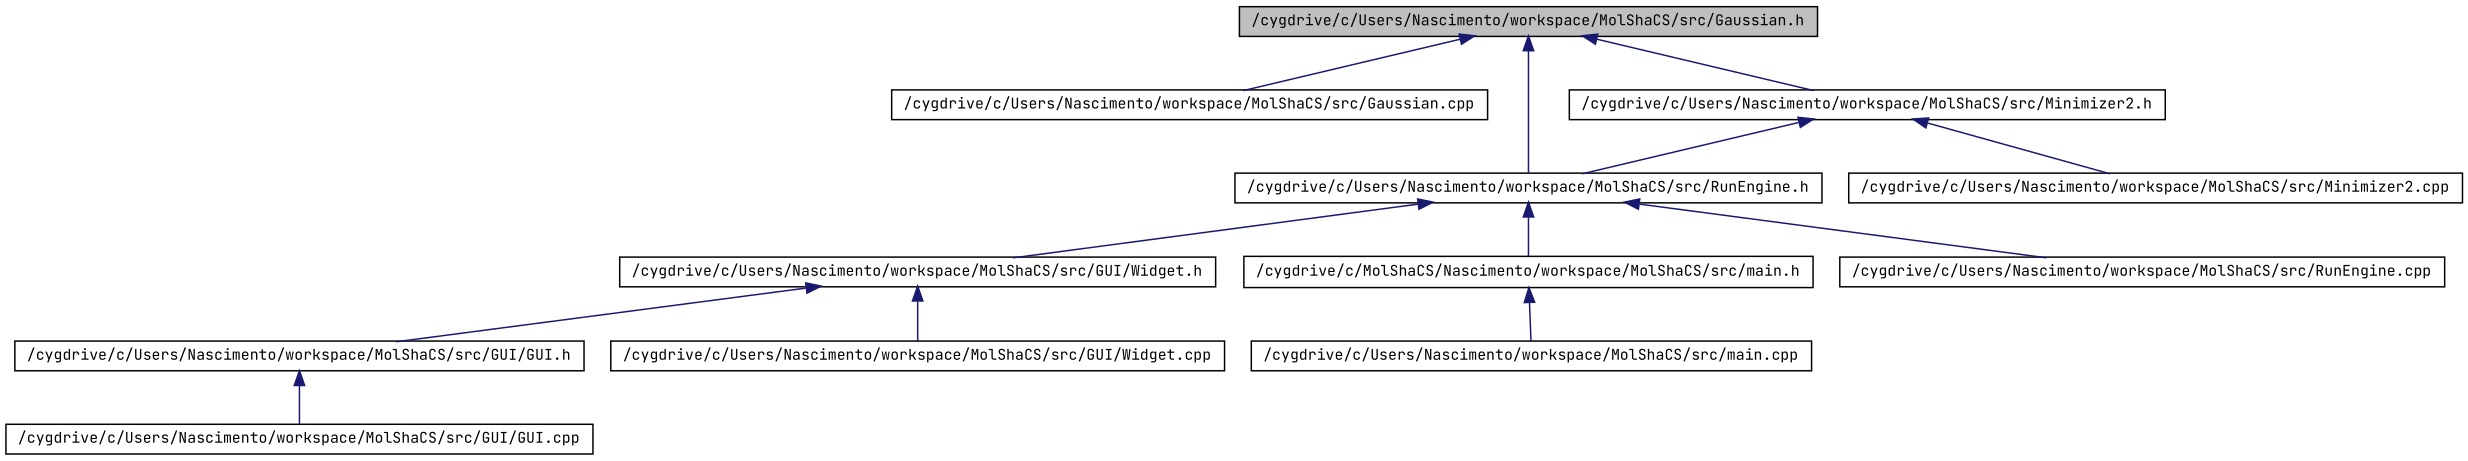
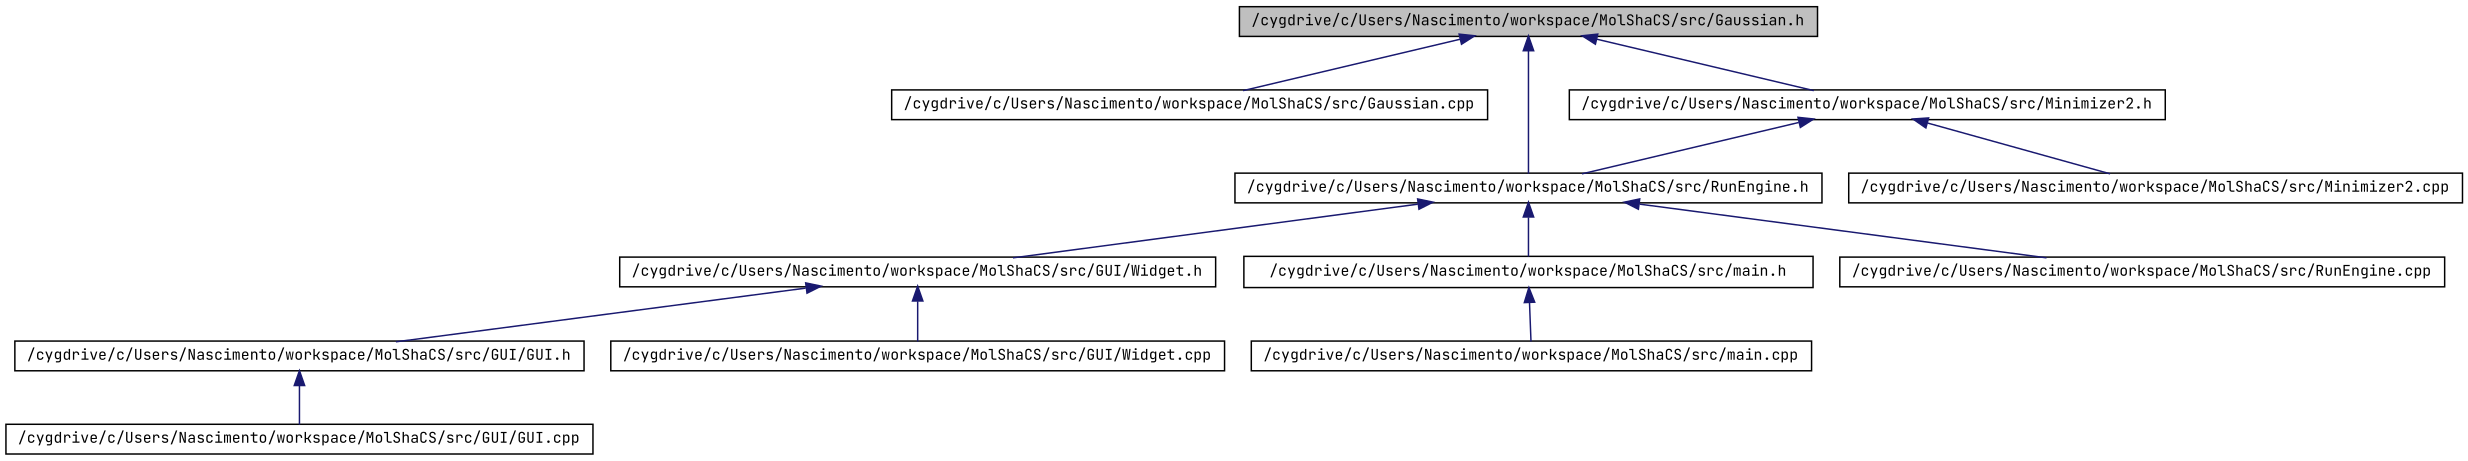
node "/cygdrive/c/MolShaCS/Nascimento/workspace/MolShaCS/src/main.h": label "/cygdrive/c/MolShaCS/Nascimento/workspace/MolShaCS/src/main.h" -> "/cygdrive/c/Users/Nascimento/workspace/MolShaCS/src/main.h"
